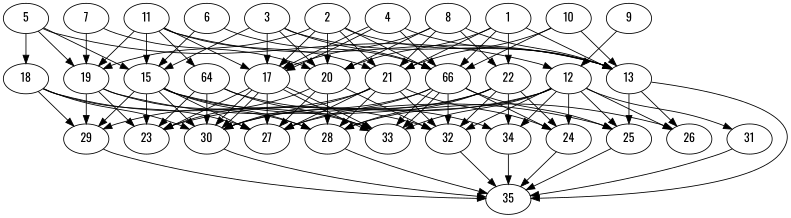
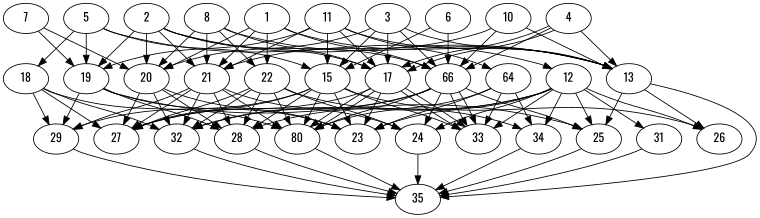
node "9": removed
node "30": label "30" -> "80"
